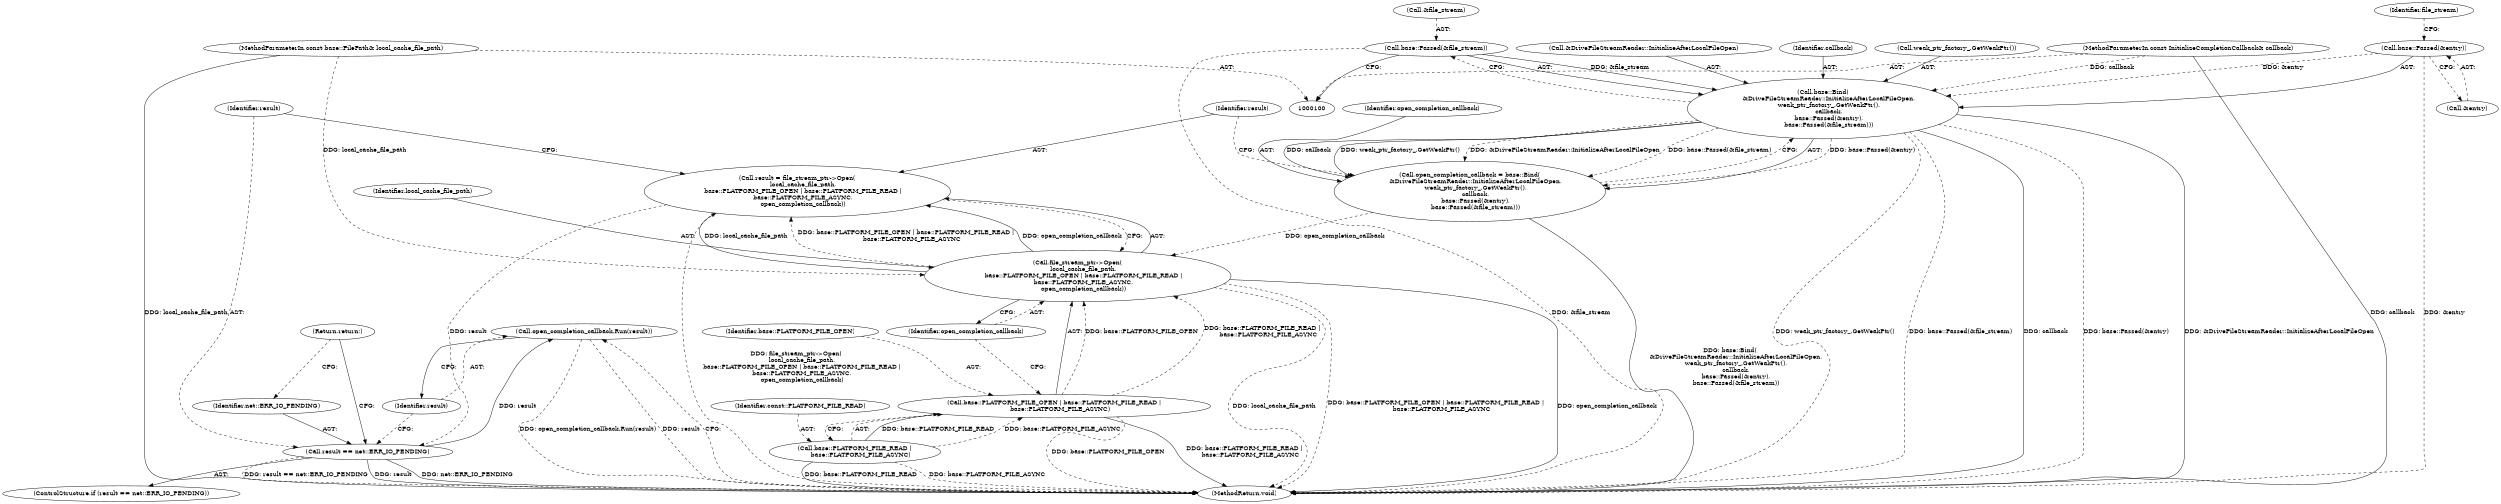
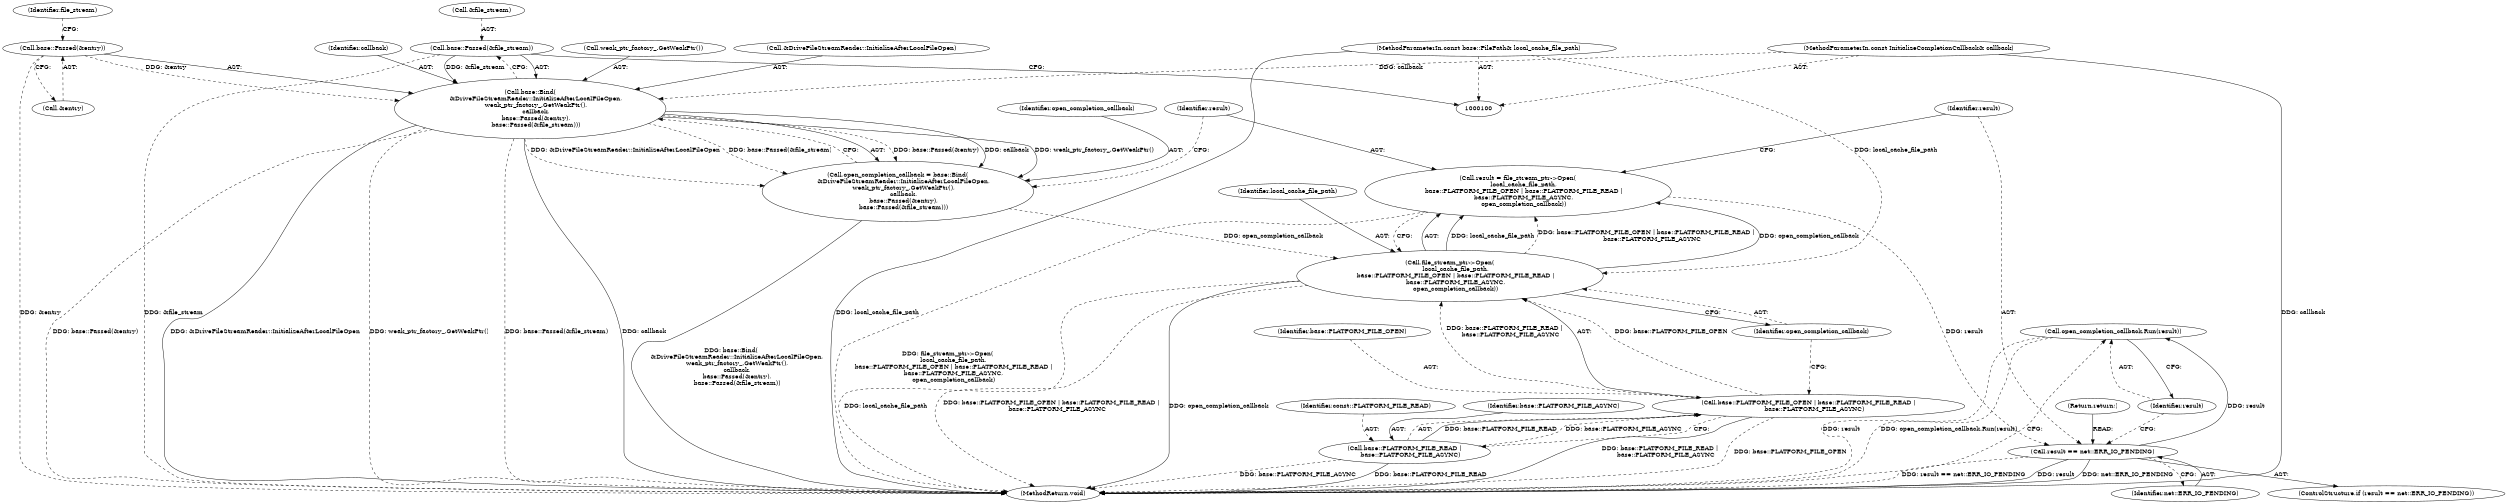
edge "(Return,return;)" -> "(Identifier,net::ERR_IO_PENDING)": now "(Call,result == net::ERR_IO_PENDING)" -> "(Identifier,net::ERR_IO_PENDING)"
edge "(Return,return;)" -> "(Call,result == net::ERR_IO_PENDING)": label "CFG: " -> "READ: "
node "(Identifier,base::PLATFORM_FILE_ASYNC)": added
